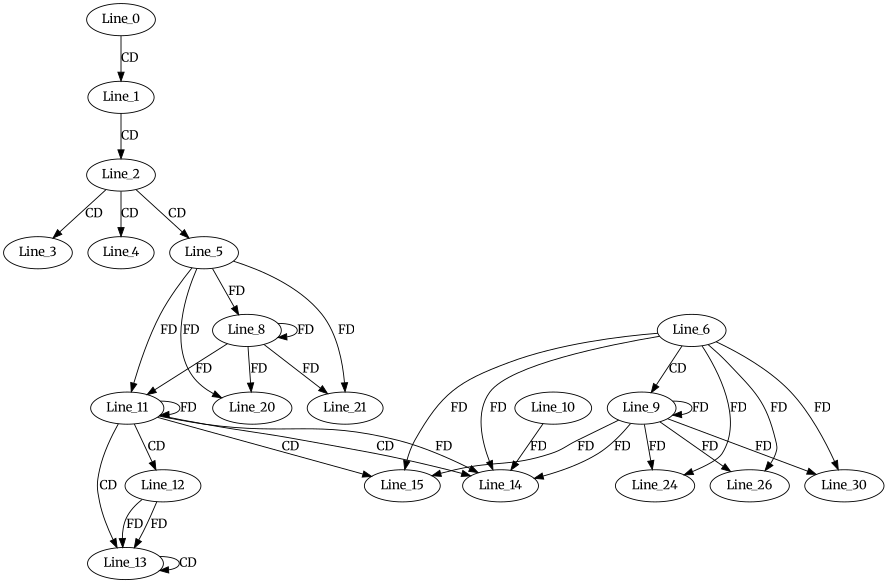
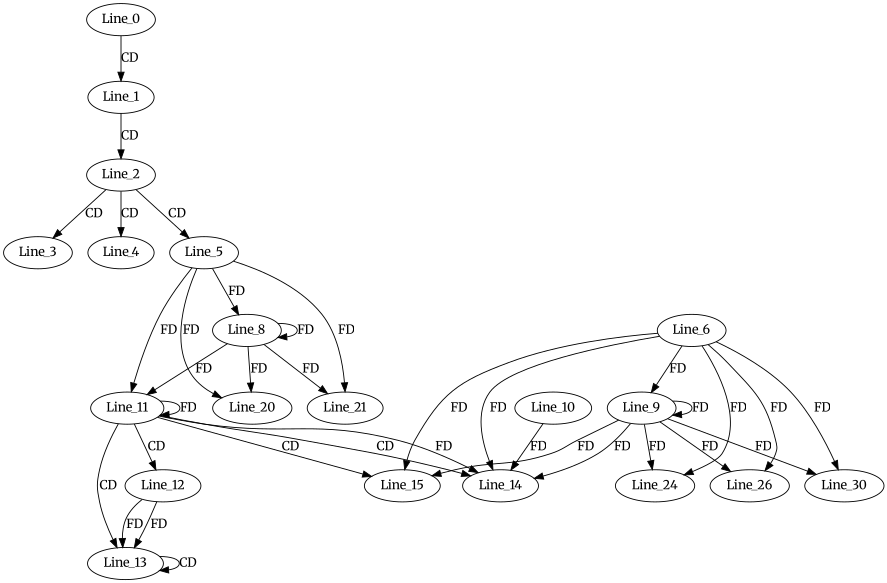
edge "Line_6" -> "Line_9": label "CD" -> "FD"
